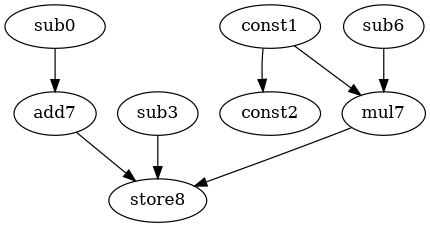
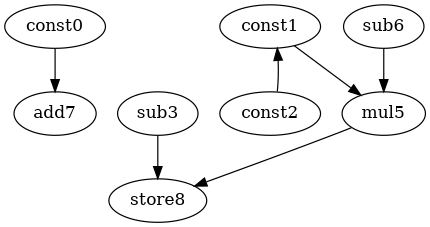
node "sub0": label "sub0" -> "const0"
edge "const1" -> "const2": reversed
node "mul7": label "mul7" -> "mul5"
edge "add7" -> "store8": removed
